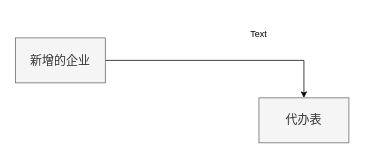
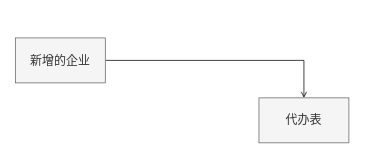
node "Text": removed
edge "新增的企业" -> "代办表": arrowhead classic -> open
